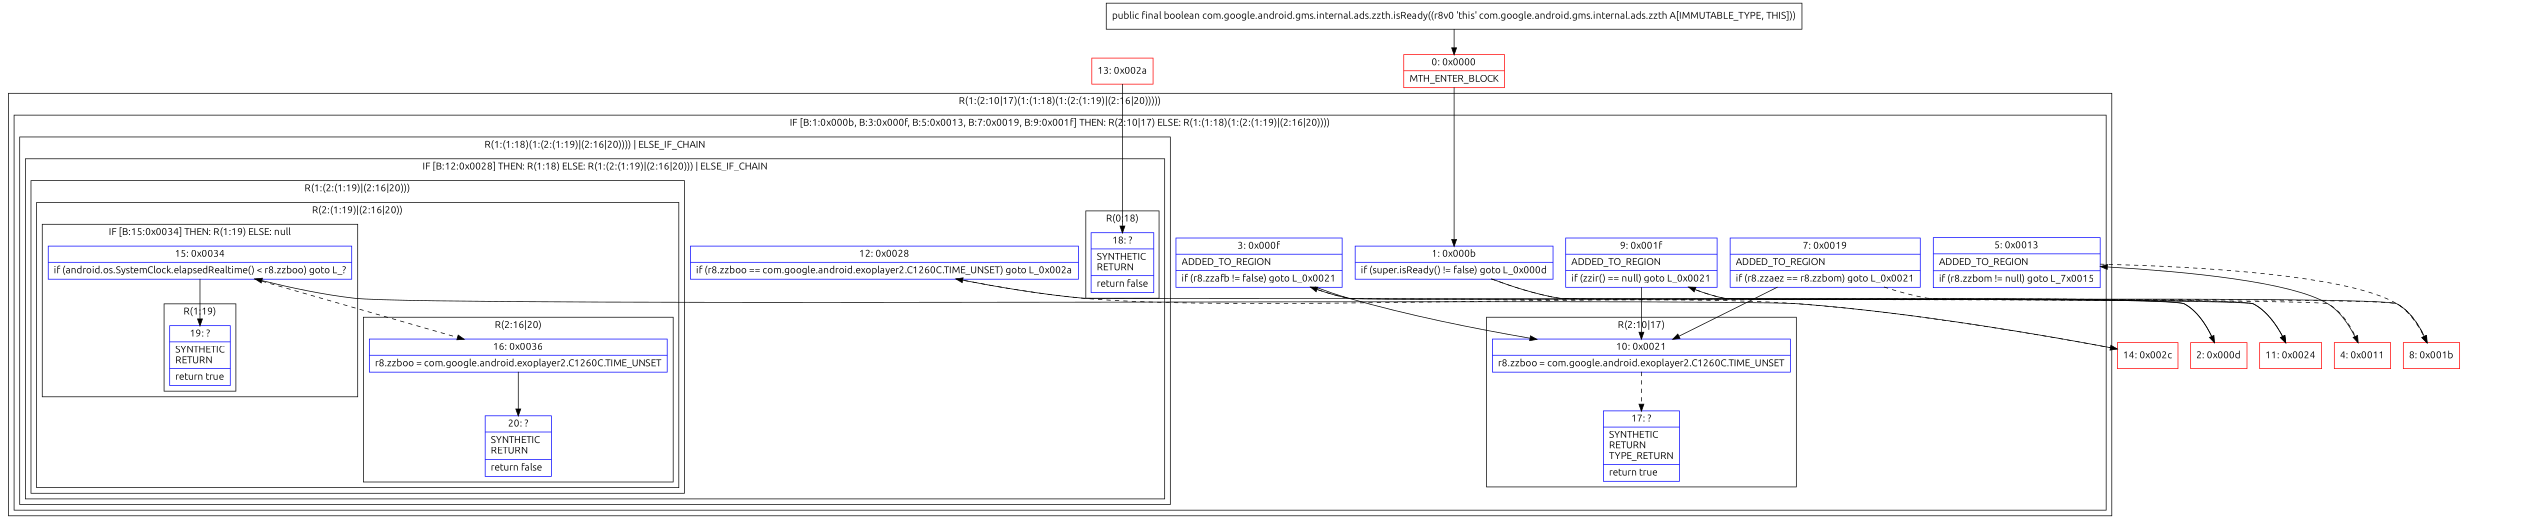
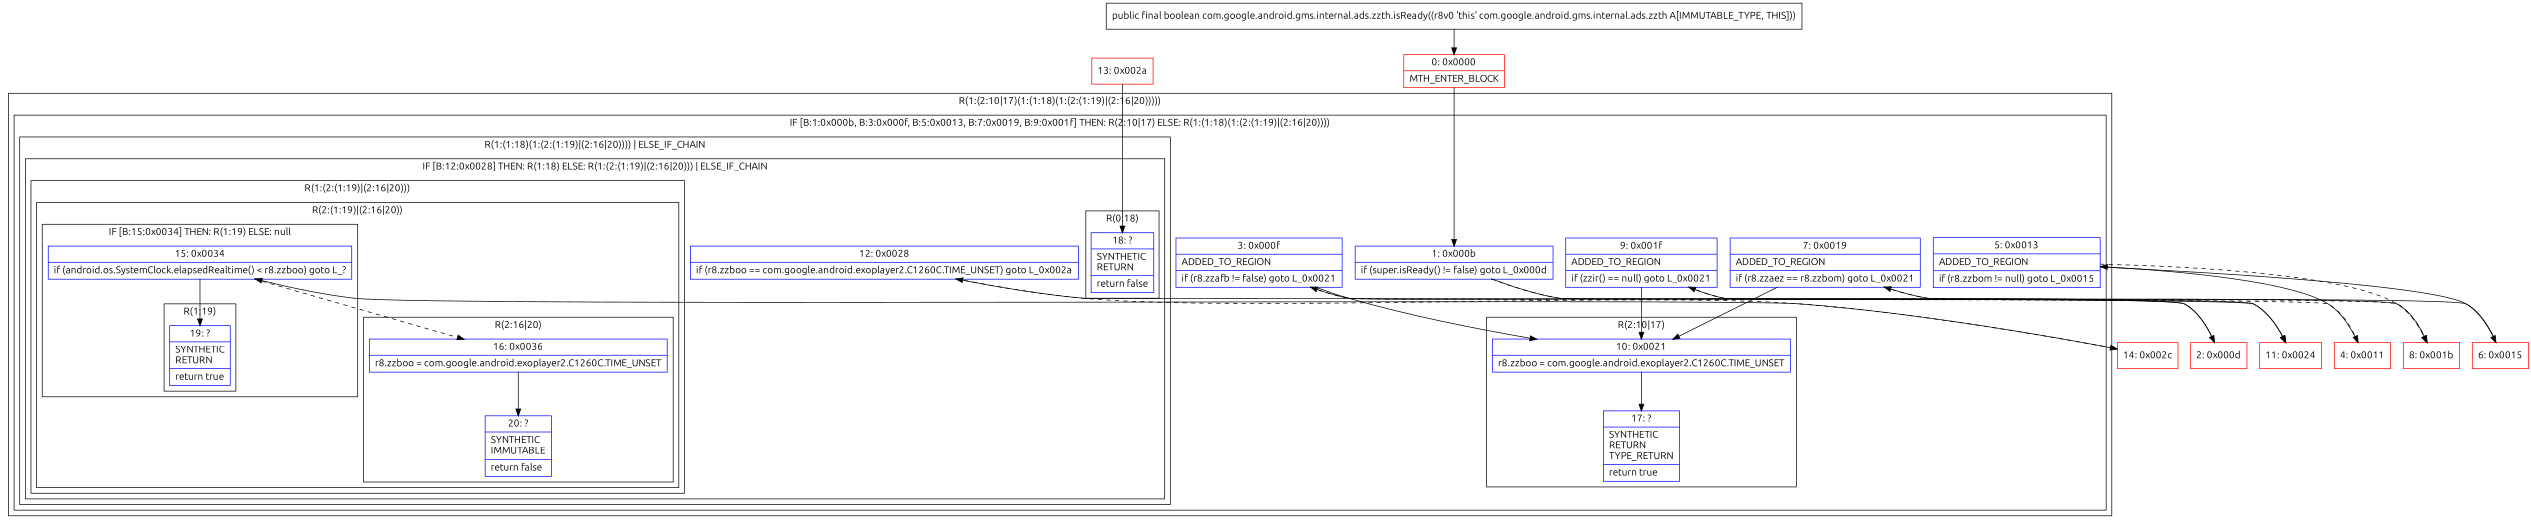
node "5: 0x0013": text "if (r8.zzbom != null) goto L_7x0015" -> "if (r8.zzbom != null) goto L_0x0015"
node "6: 0x0015": added
edge "10: 0x0021" -> "17: ?": style dashed -> solid
node "20: ?": text "RETURN" -> "IMMUTABLE"
